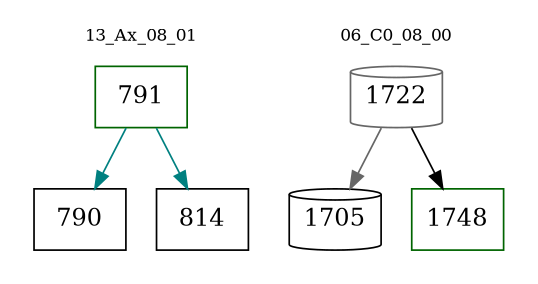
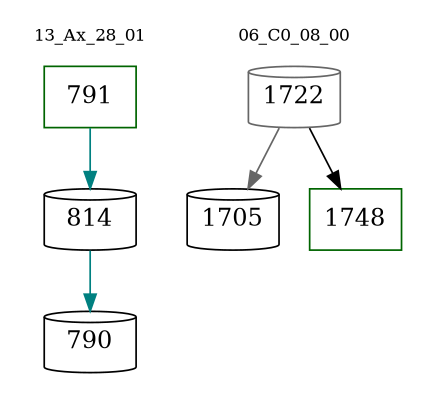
cluster "13_Ax_08_01": label "13_Ax_08_01" -> "13_Ax_28_01"
edge "791" -> "790": now "814" -> "790"
node "790": shape box -> cylinder
node "814": shape box -> cylinder
